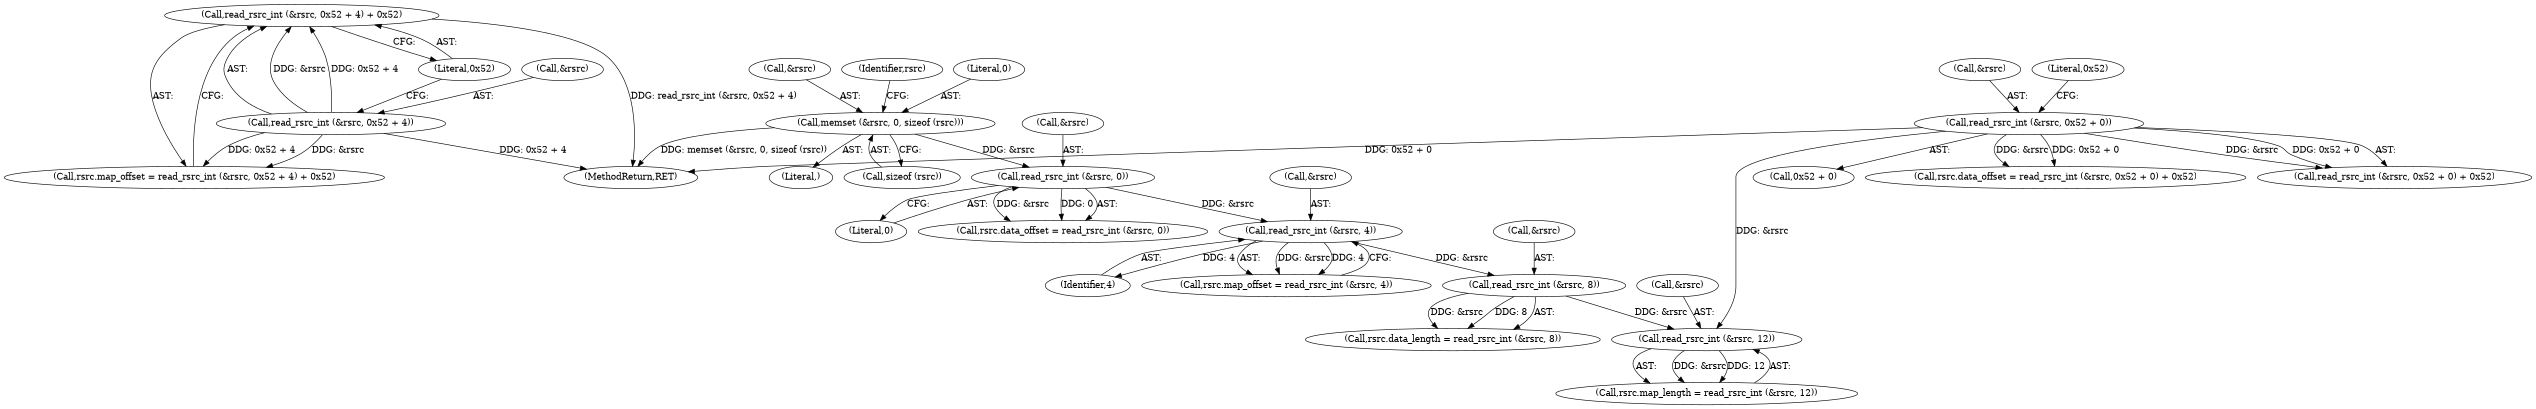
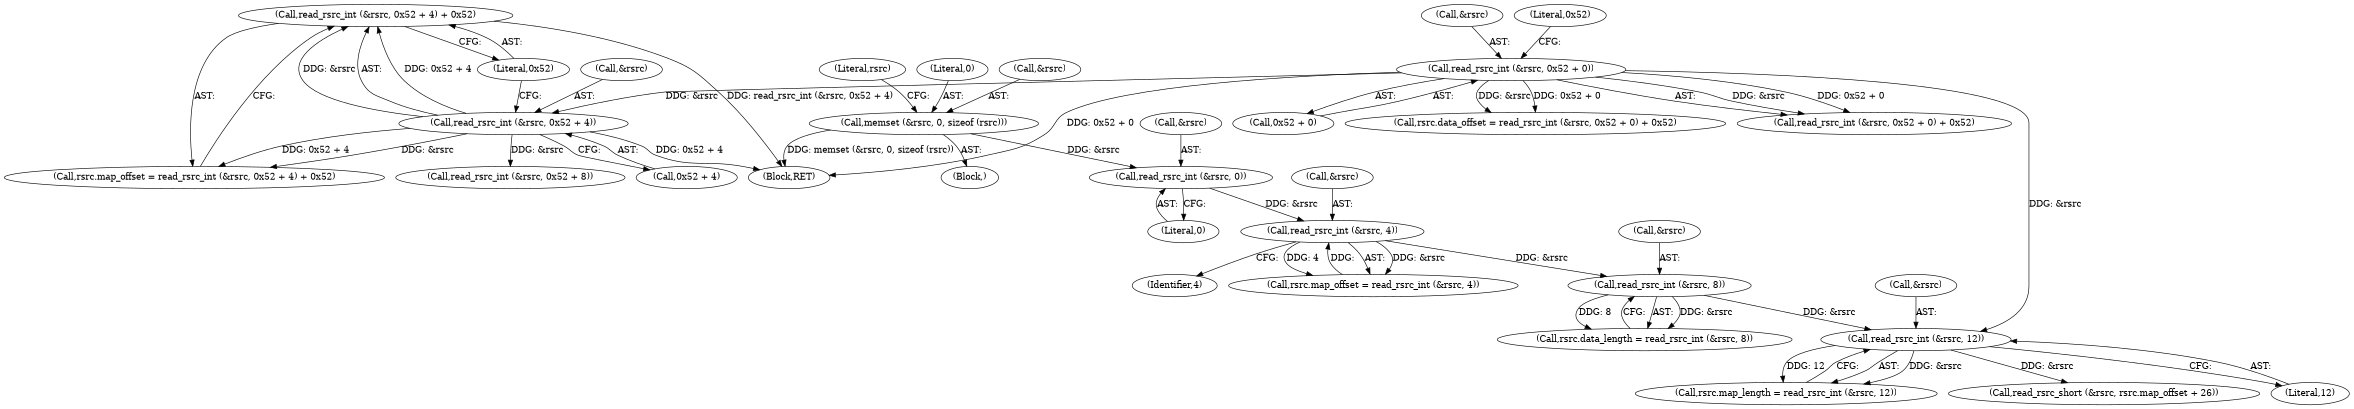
node "(Identifier,rsrc)": label "(Identifier,rsrc)" -> "(Literal,rsrc)"
edge "(Call,read_rsrc_int (&rsrc, 0x52 + 0))" -> "(Call,read_rsrc_int (&rsrc, 0x52 + 4))": added, label "DDG: &rsrc"
edge "(Call,0x52 + 0)" -> "(Call,read_rsrc_int (&rsrc, 0x52 + 0))": added, label "AST:"
node "(Call,read_rsrc_int (&rsrc, 0x52 + 8))": added
node "(MethodReturn,RET)": label "(MethodReturn,RET)" -> "(Block,RET)"
node "(Call,0x52 + 4)": added
node "(Literal,)": label "(Literal,)" -> "(Block,)"
node "(Call,sizeof (rsrc))": removed
node "(Call,rsrc.data_offset = read_rsrc_int (&rsrc, 0))": removed
edge "(Identifier,4)" -> "(Call,read_rsrc_int (&rsrc, 4))": removed, label "AST:"
edge "(Call,read_rsrc_int (&rsrc, 4))" -> "(Identifier,4)": label "DDG: 4" -> "CFG: "
edge "(Call,rsrc.map_offset = read_rsrc_int (&rsrc, 4))" -> "(Call,read_rsrc_int (&rsrc, 4))": label "CFG: " -> "DDG: "
edge "(Call,rsrc.data_length = read_rsrc_int (&rsrc, 8))" -> "(Call,read_rsrc_int (&rsrc, 8))": added, label "CFG:"
edge "(Call,rsrc.map_length = read_rsrc_int (&rsrc, 12))" -> "(Call,read_rsrc_int (&rsrc, 12))": label "AST: " -> "CFG: "
node "(Call,read_rsrc_short (&rsrc, rsrc.map_offset + 26))": added
node "(Literal,12)": added
